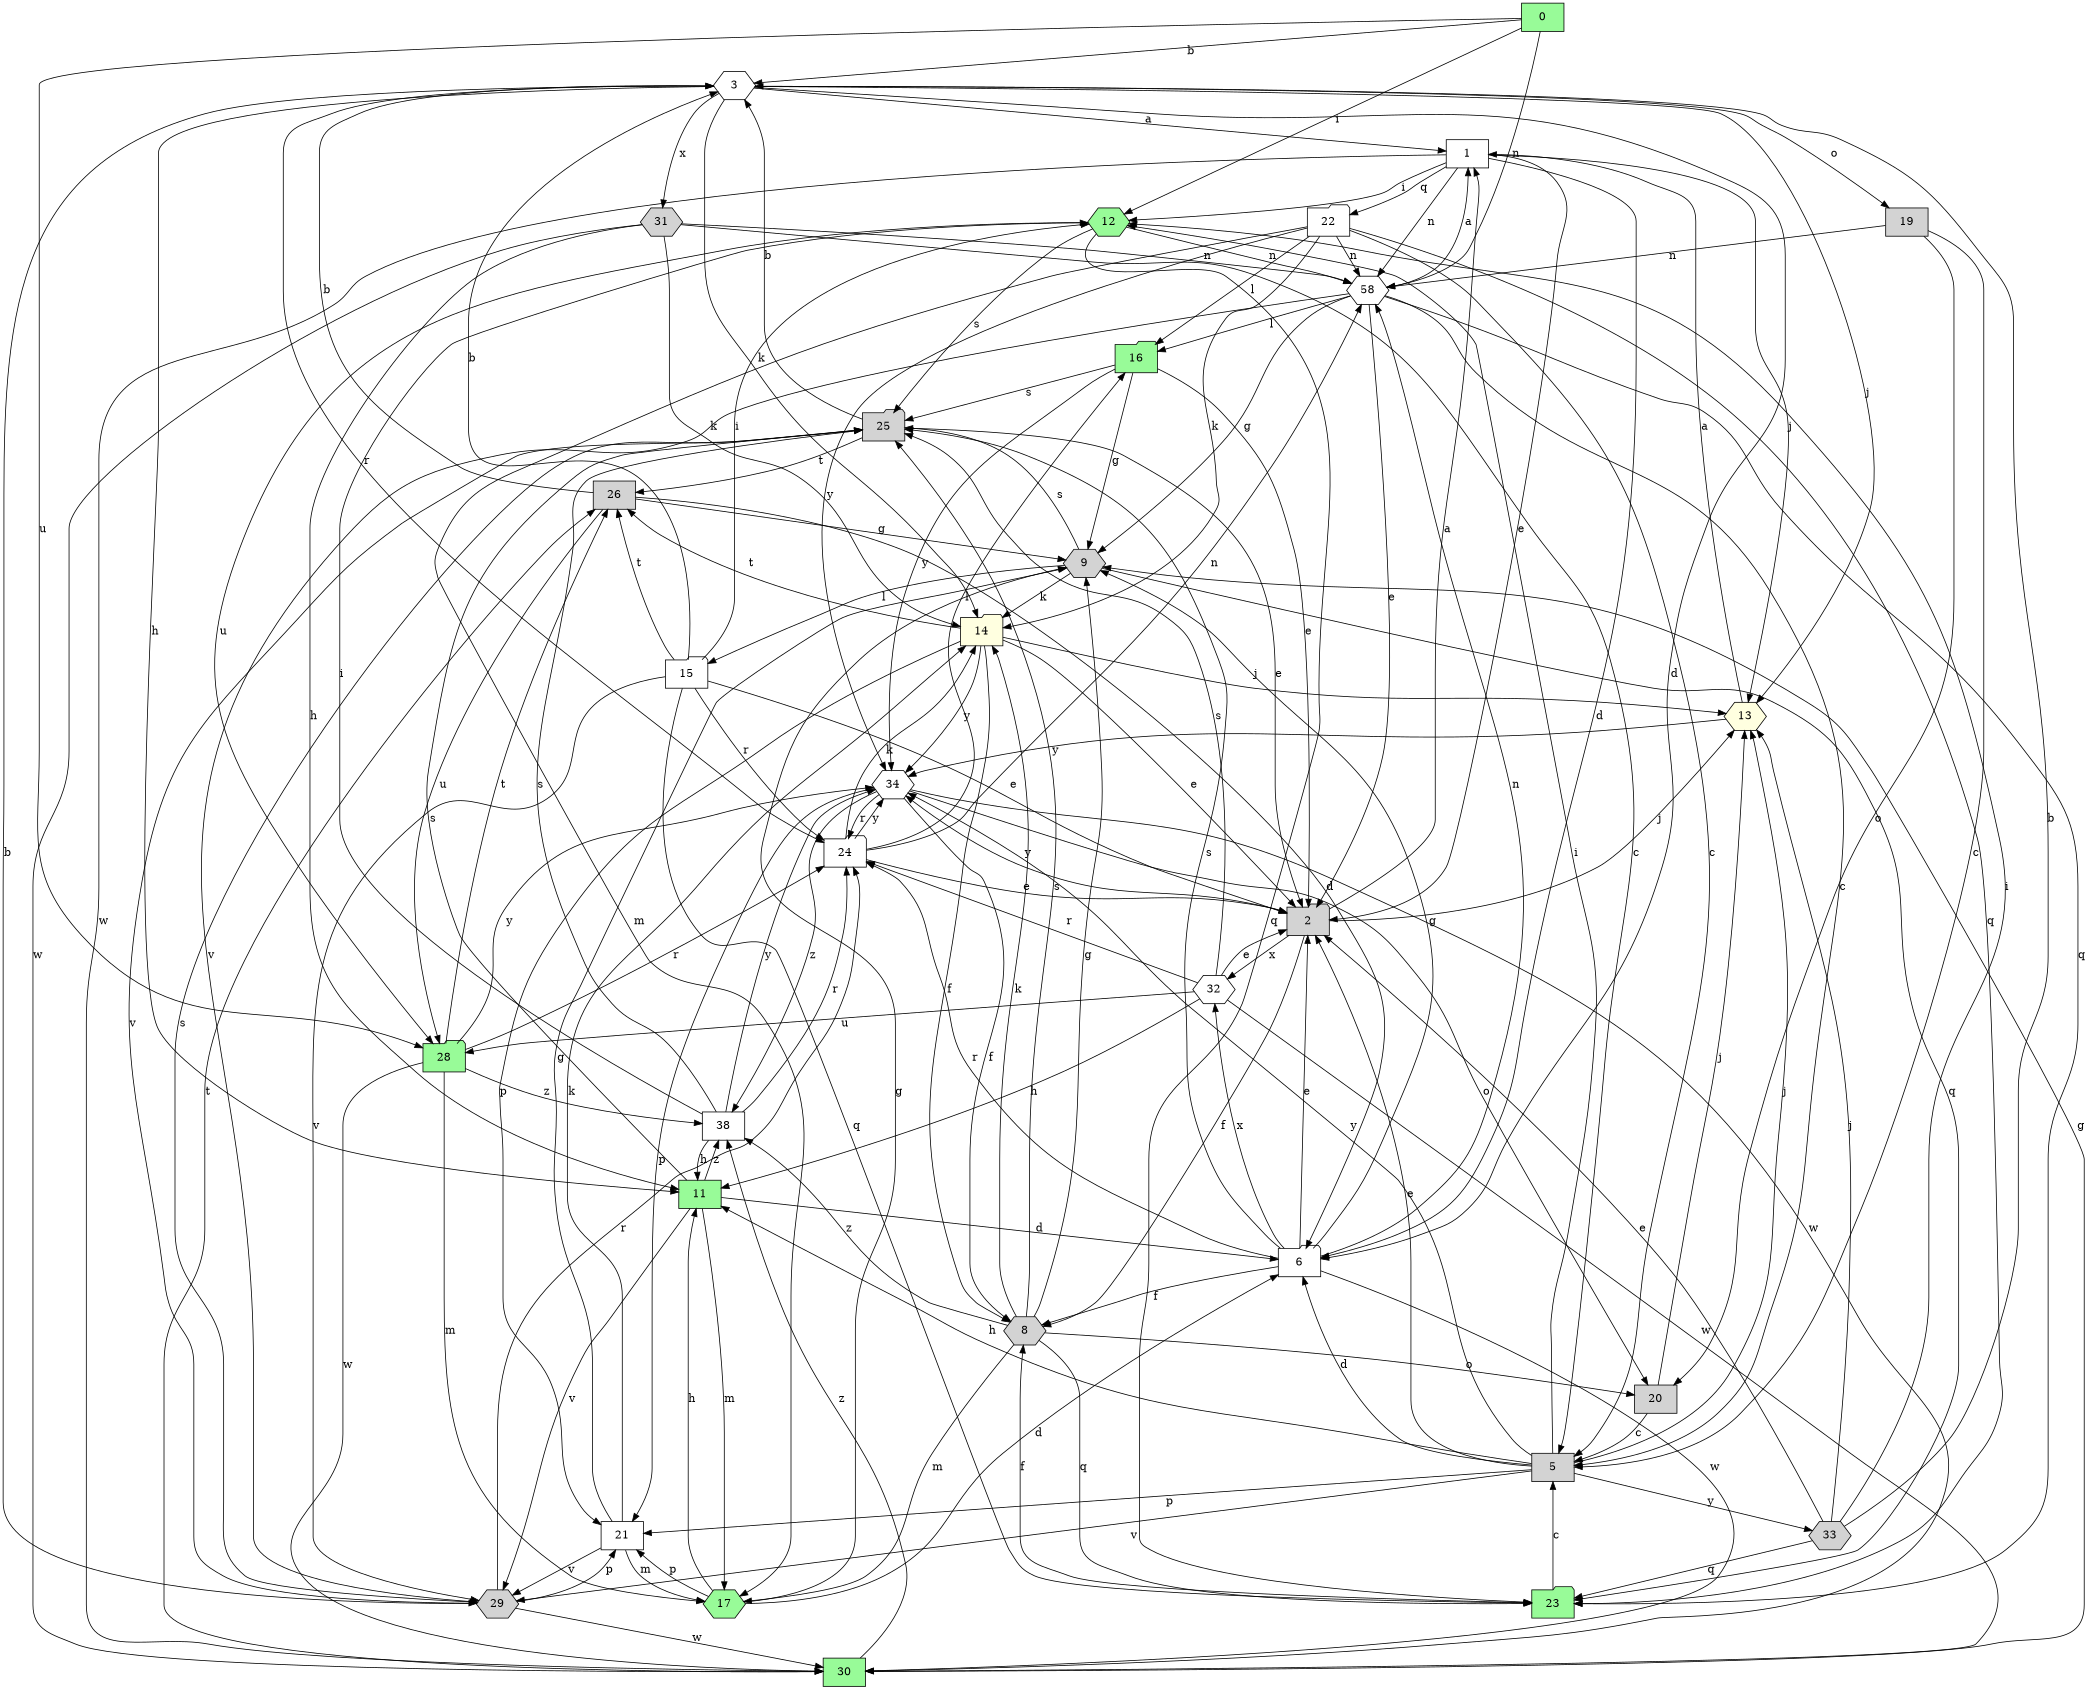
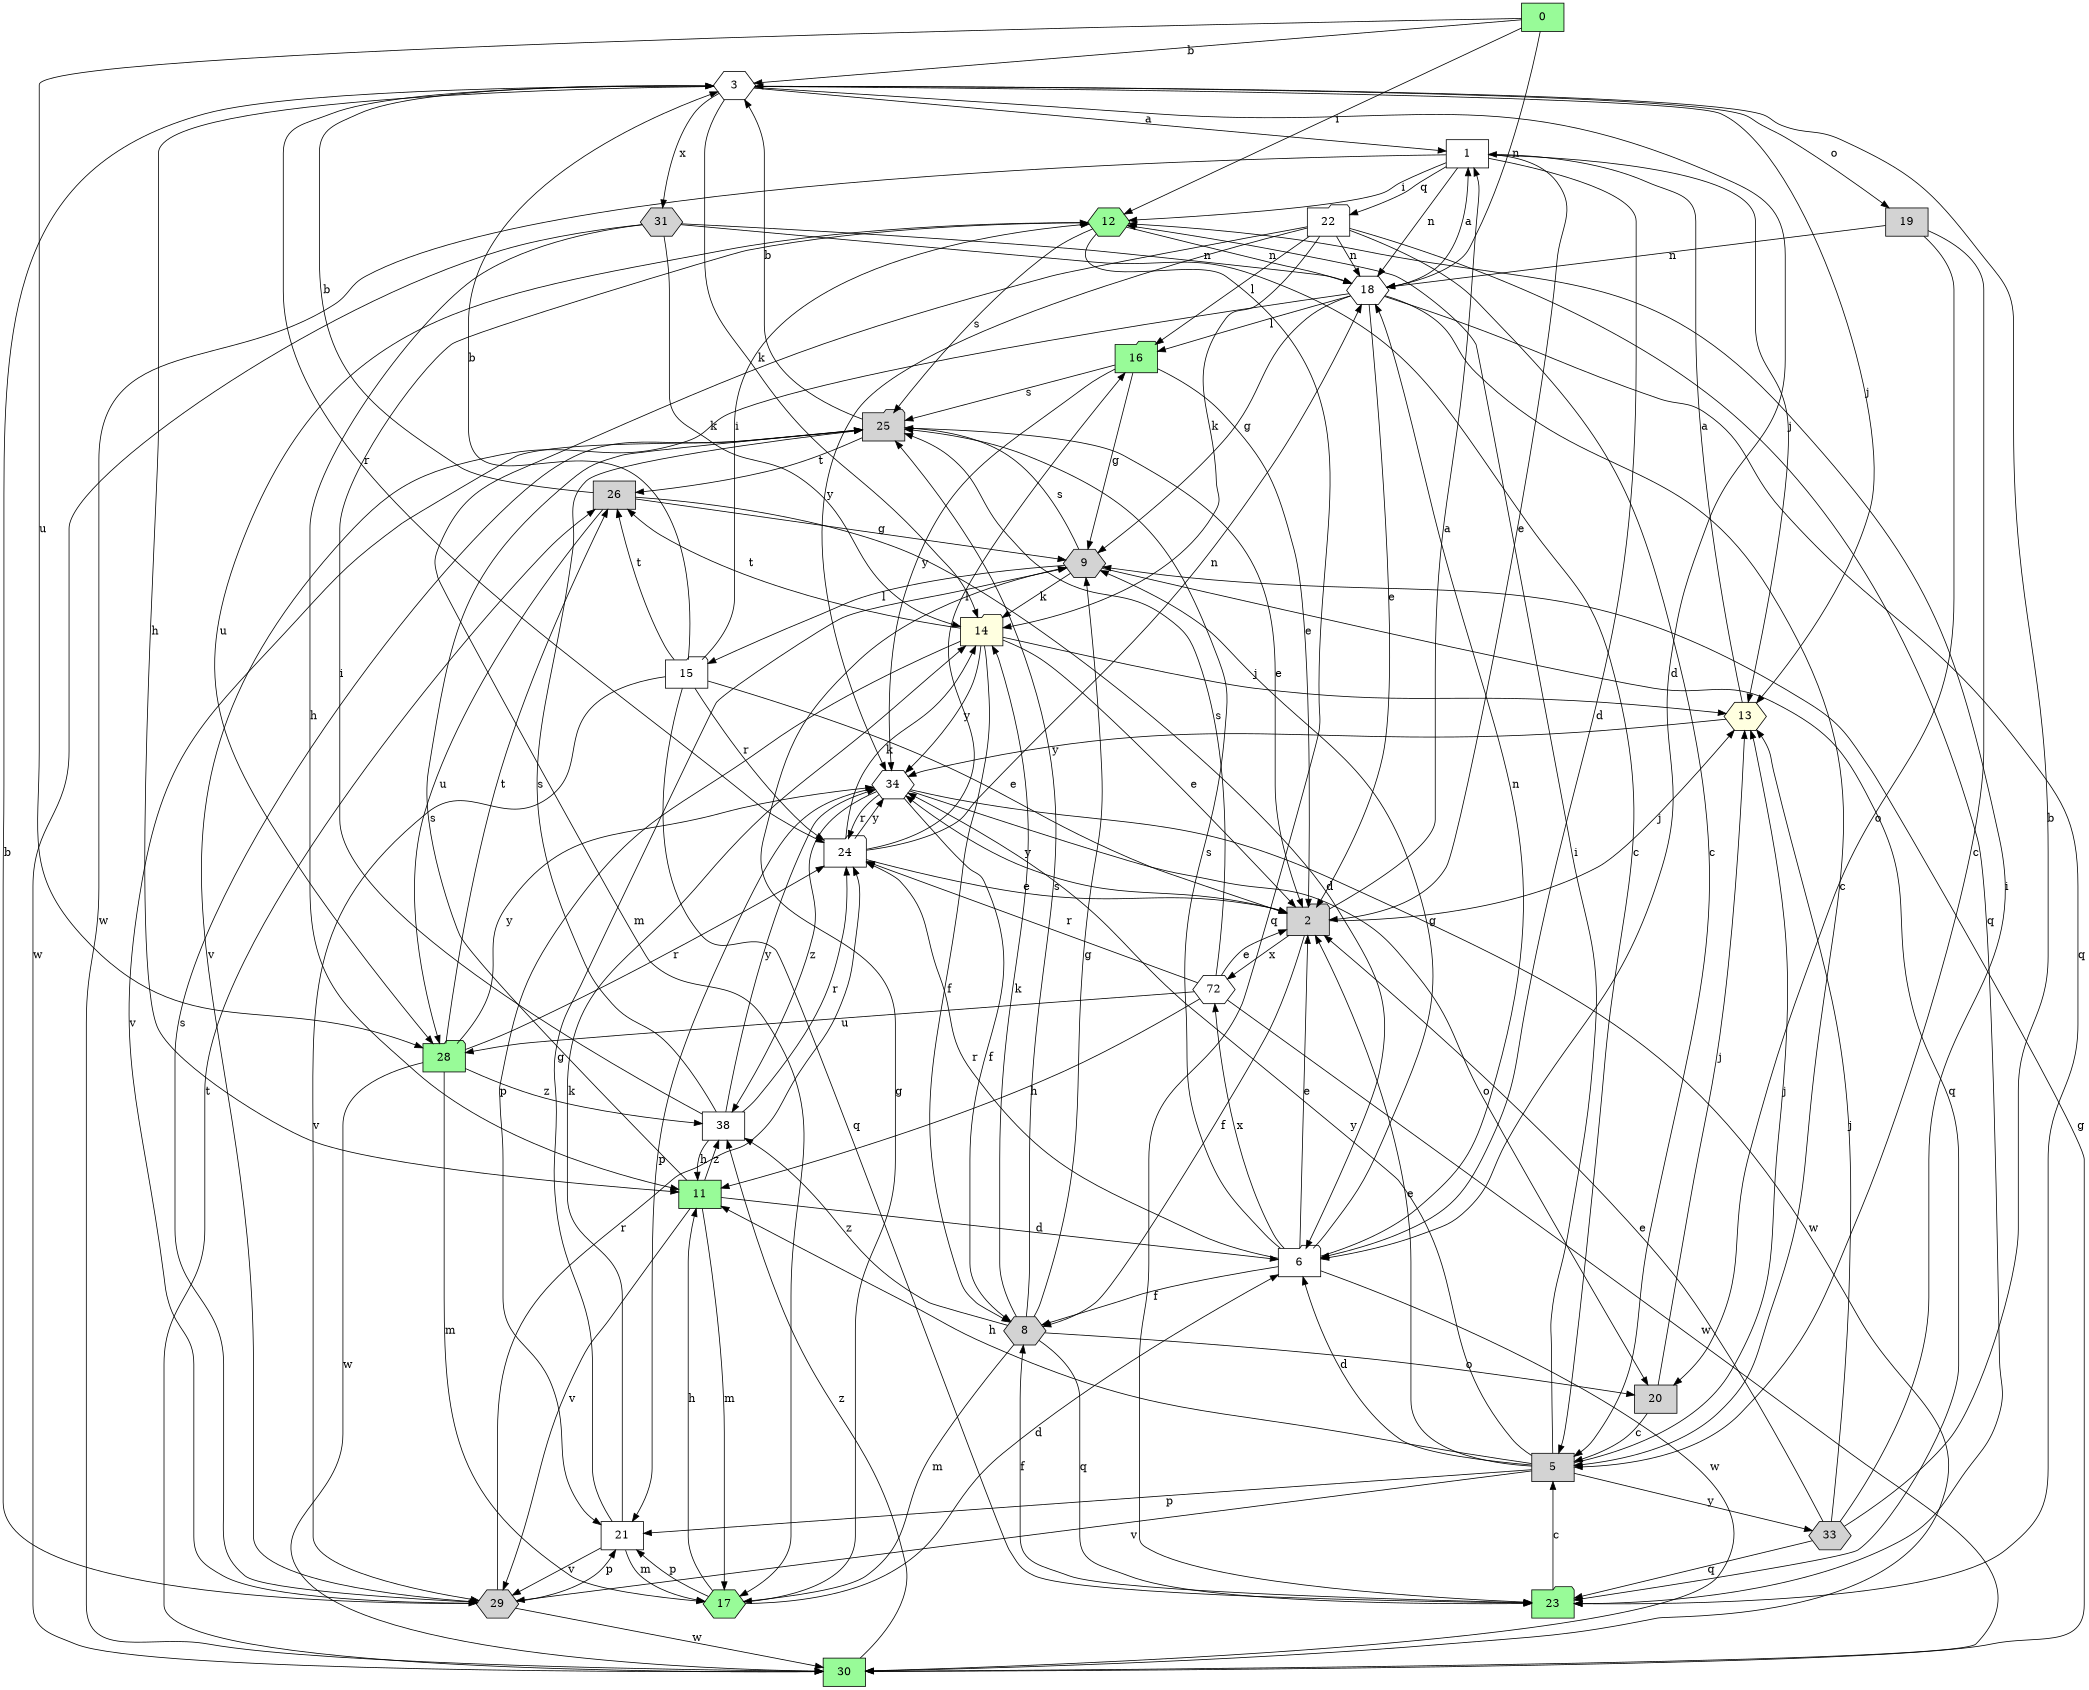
node "58": label "58" -> "18"
node "32": label "32" -> "72"
